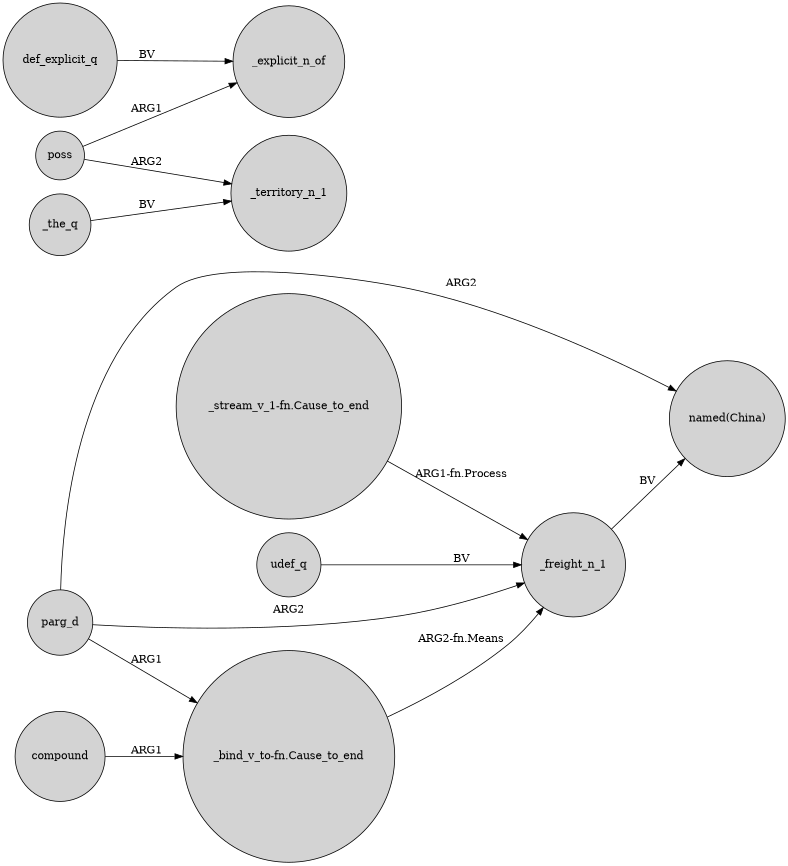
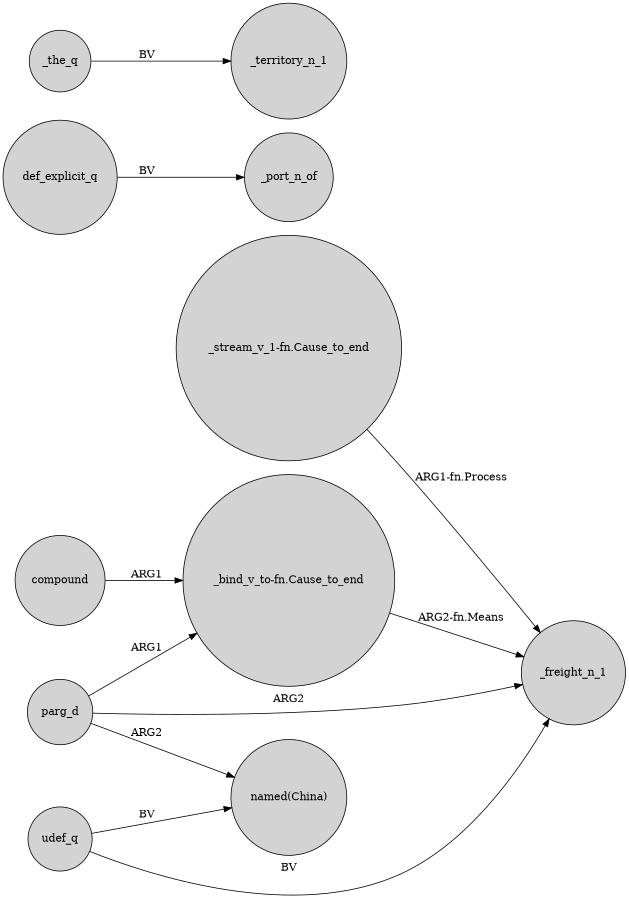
node "_explicit_n_of": label "_explicit_n_of" -> "_port_n_of"
node "poss": removed
edge "_freight_n_1" -> "named(China)": now "udef_q" -> "named(China)"
